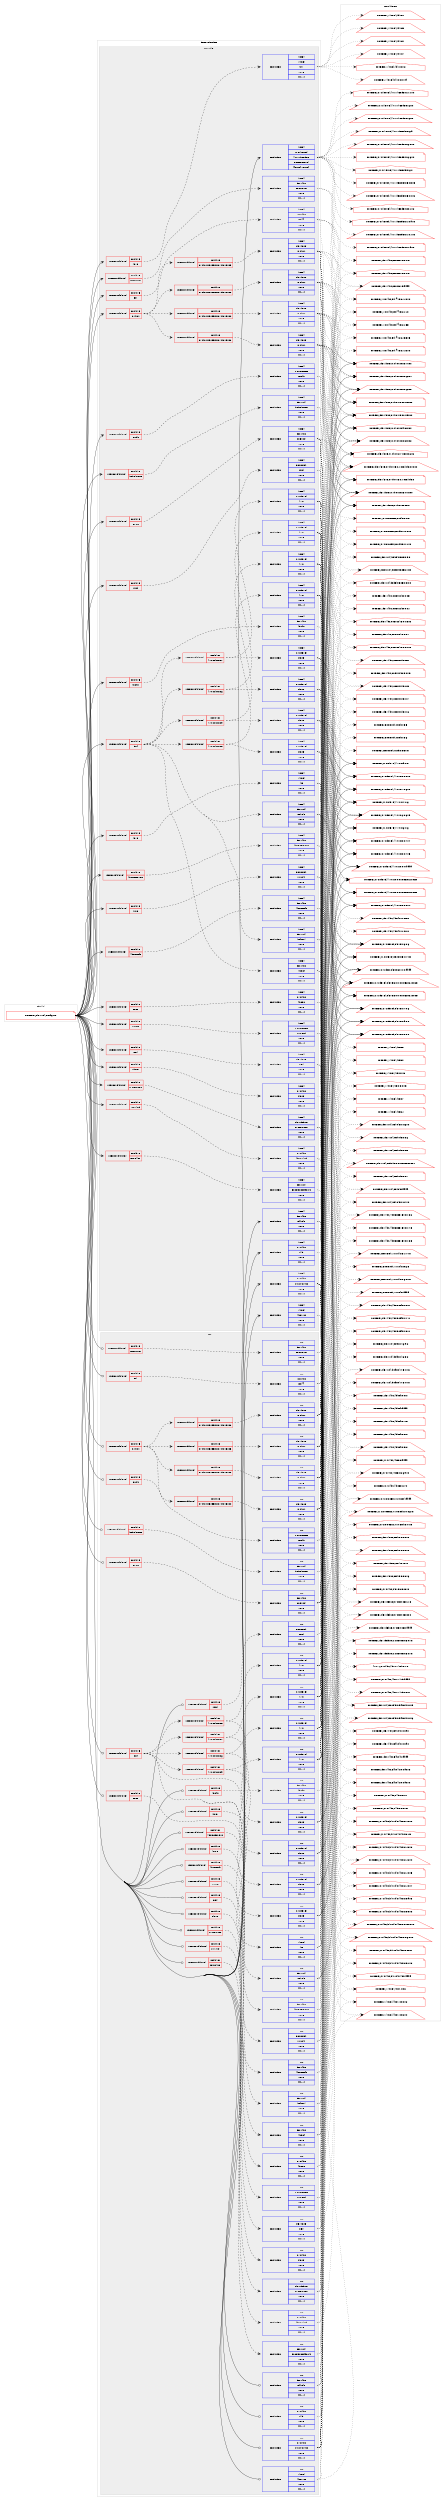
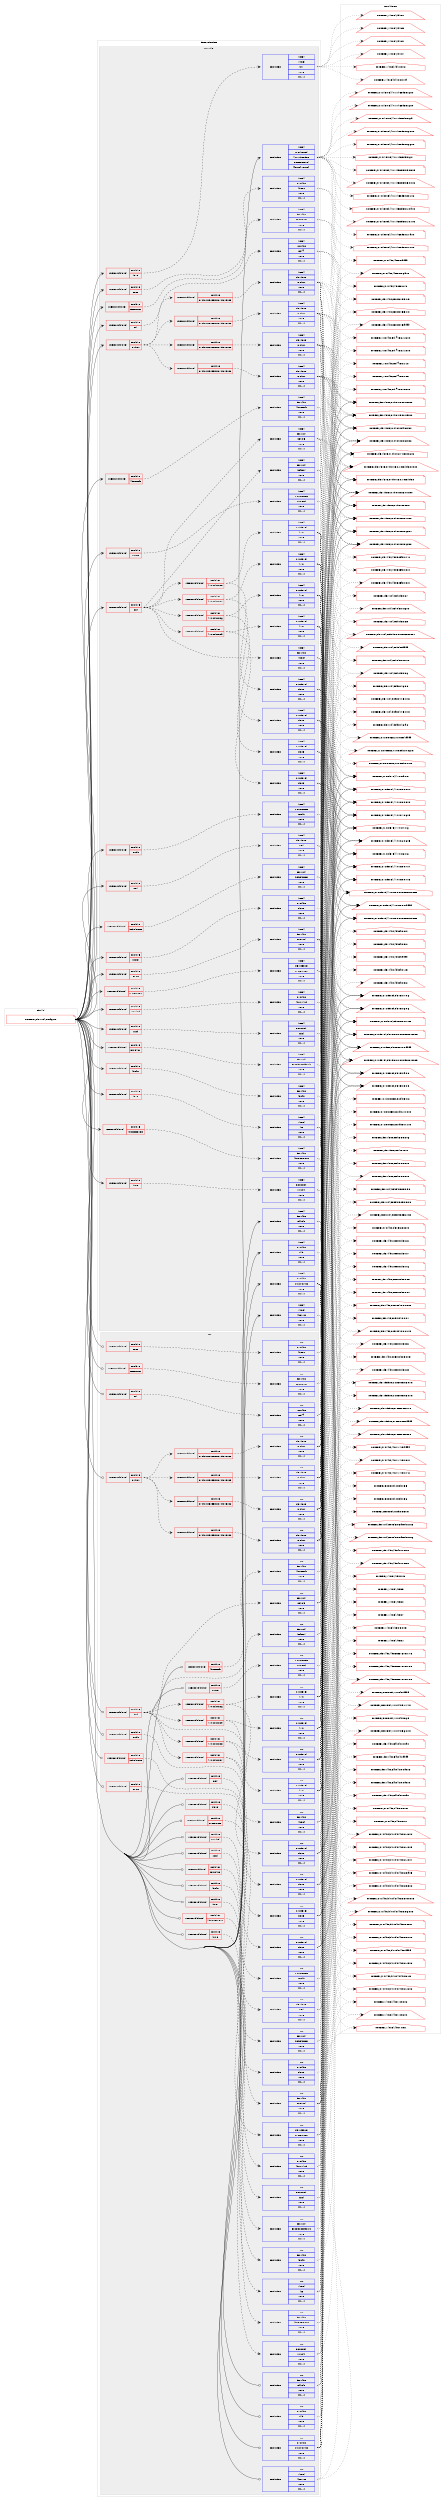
node "portage://dev-libs/openssl-1.0.2u-r1": shape house -> trapezium
node "portage://dev-libs/openssl-3.2.2": added
node "portage://dev-util/bpftool-7.5.0-r2": shape trapezium -> note
node "linux://sys-libs/libunwind-1.7.2": label "linux://sys-libs/libunwind-1.7.2" -> "portage://sys-libs/libunwind-1.7.2"
